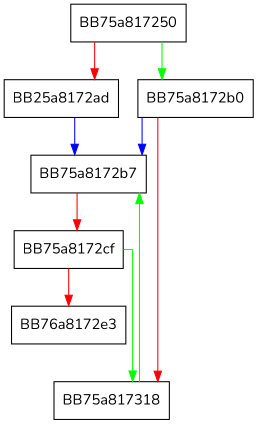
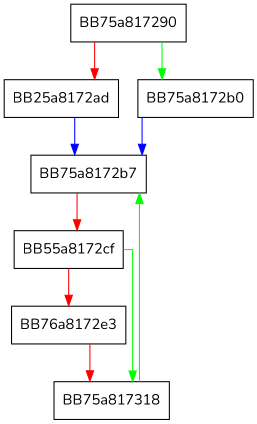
node "BB75a817250": label "BB75a817250" -> "BB75a817290"
edge "BB75a8172b0" -> "BB75a817318": now "BB76a8172e3" -> "BB75a817318"
node "BB75a8172cf": label "BB75a8172cf" -> "BB55a8172cf"
